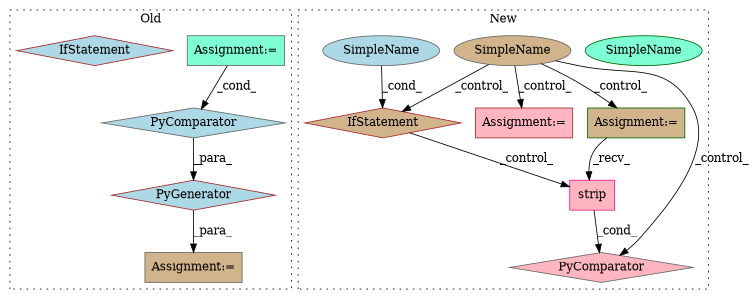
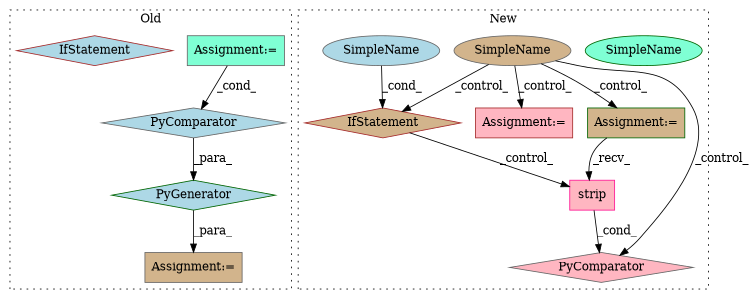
node "PyGenerator": color brown -> darkgreen
